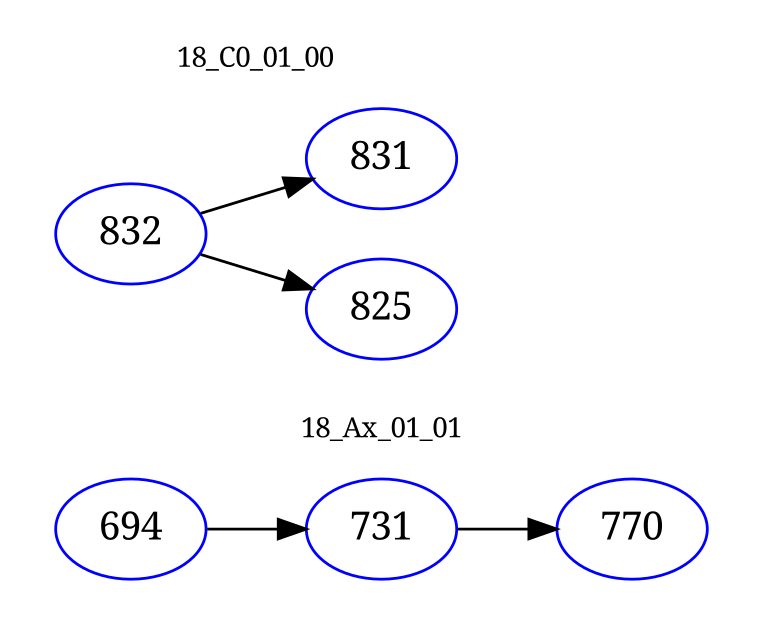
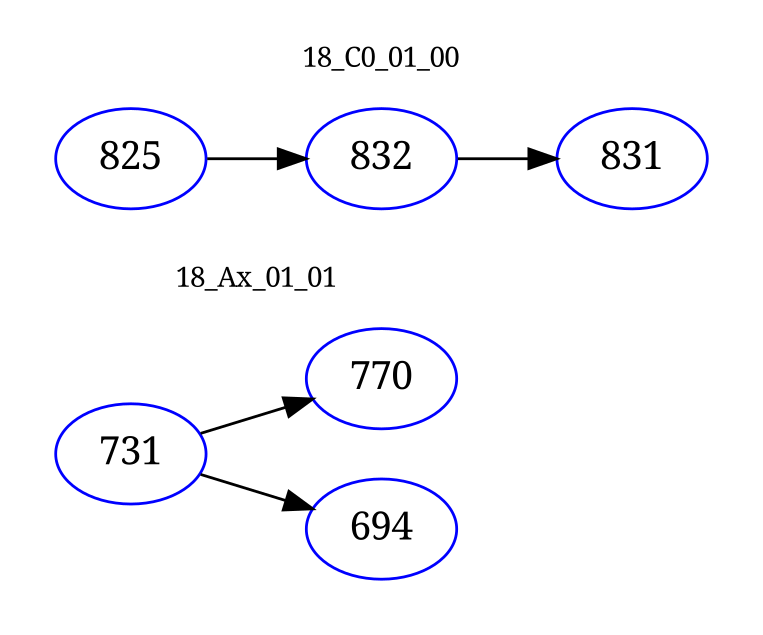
edge "832" -> "825": reversed
edge "694" -> "731": reversed
